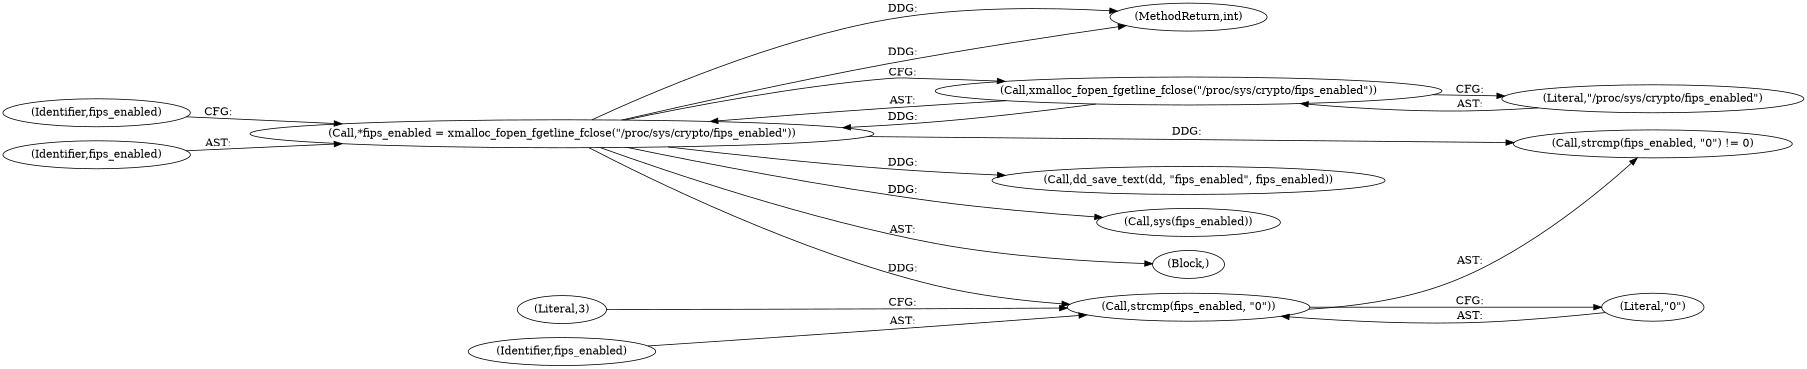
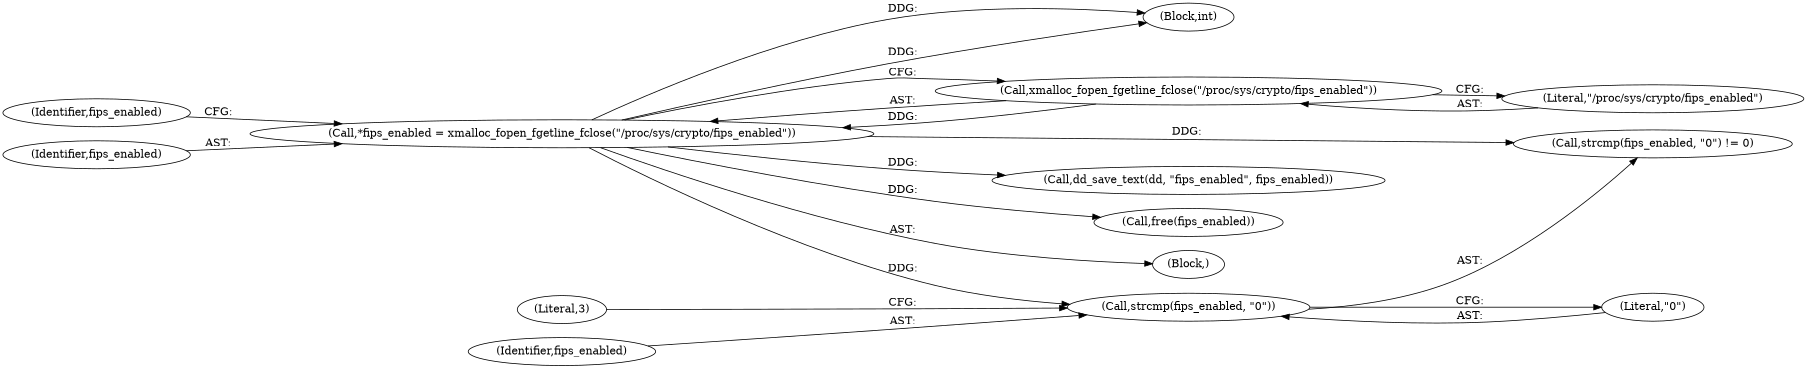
node "(MethodReturn,int)": label "(MethodReturn,int)" -> "(Block,int)"
node "(Call,sys(fips_enabled))": label "(Call,sys(fips_enabled))" -> "(Call,free(fips_enabled))"
